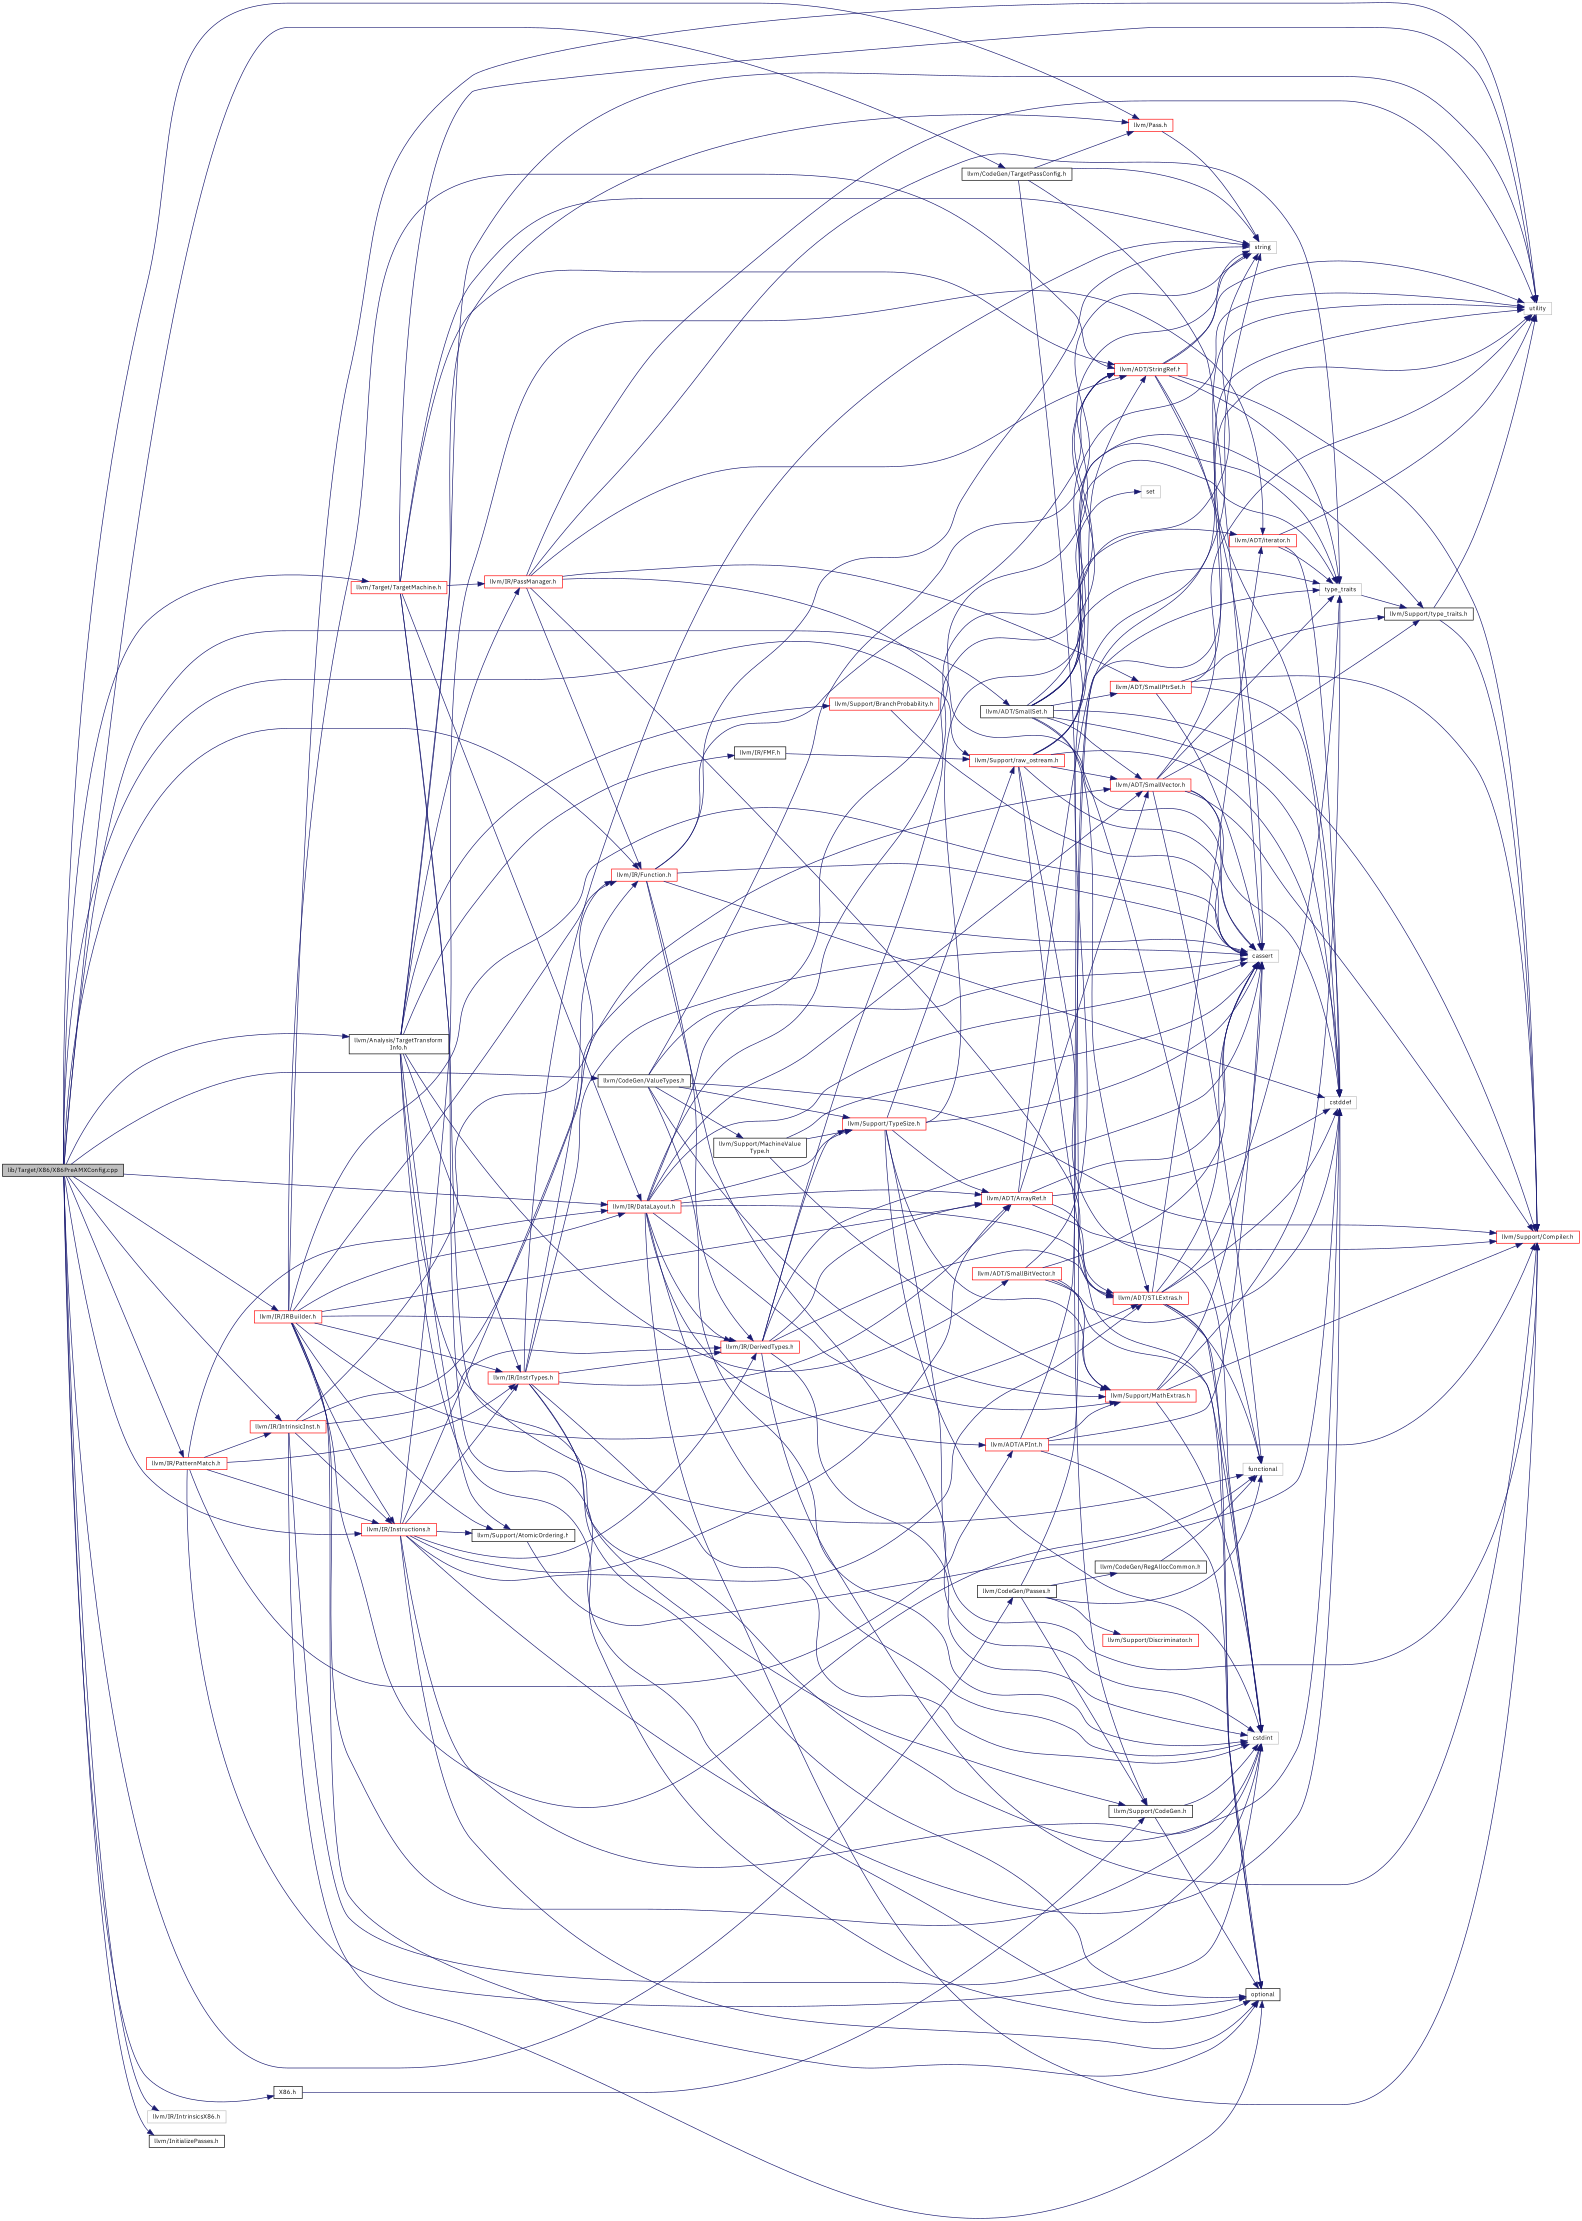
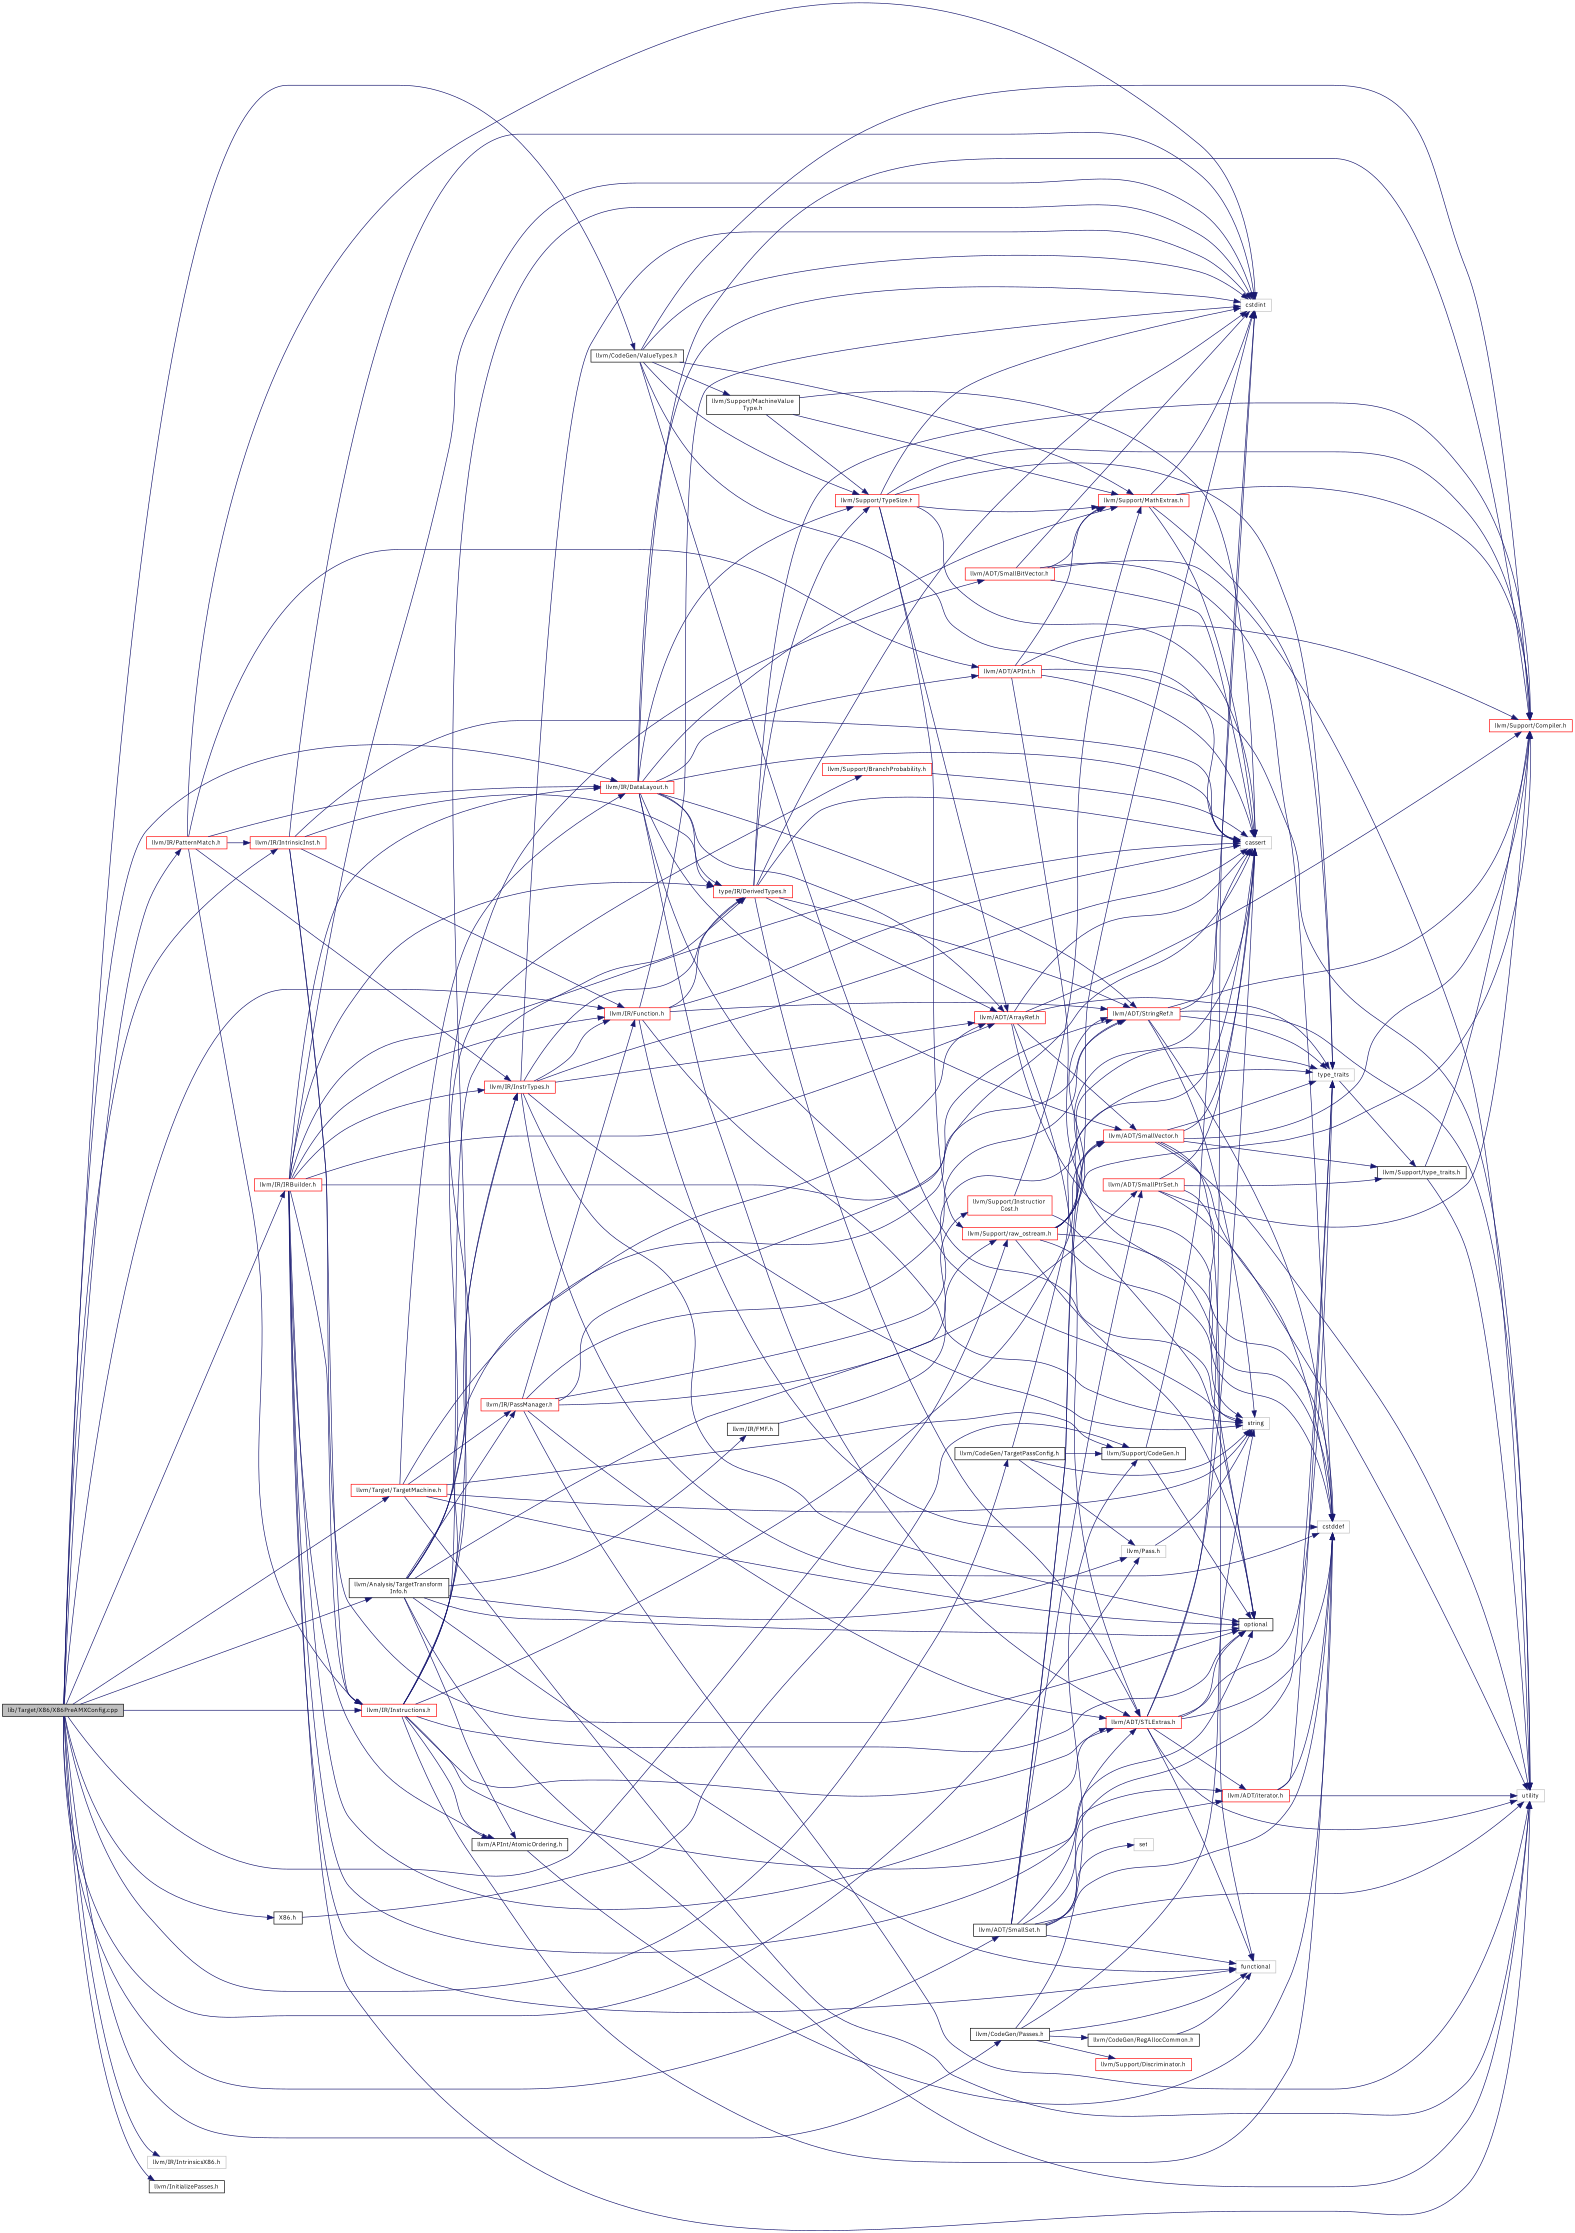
node "llvm/Pass.h": color red -> grey75
edge "llvm/ADT/SmallSet.h" -> "llvm/Support/type_traits.h": removed
node "llvm/Support/Instruction Cost.h": added
node "llvm/IR/DerivedTypes.h": label "llvm/IR/DerivedTypes.h" -> "type/IR/DerivedTypes.h"
node "llvm/Support/AtomicOrdering.h": label "llvm/Support/AtomicOrdering.h" -> "llvm/APInt/AtomicOrdering.h"
edge "llvm/ADT/STLExtras.h" -> "utility": added
